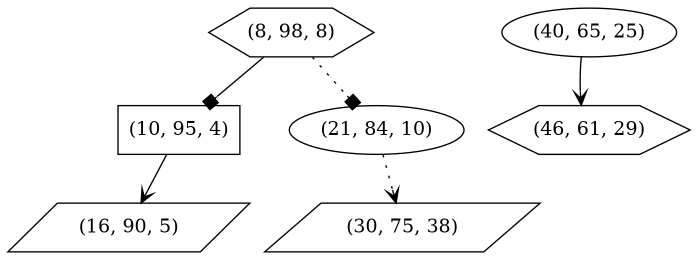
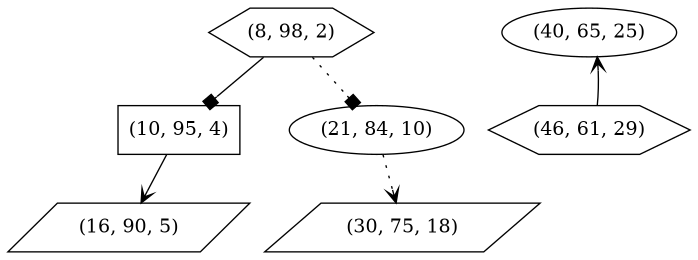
node "(8, 98, 8)": label "(8, 98, 8)" -> "(8, 98, 2)"
edge "(40, 65, 25)" -> "(46, 61, 29)": reversed
node "(30, 75, 38)": label "(30, 75, 38)" -> "(30, 75, 18)"
